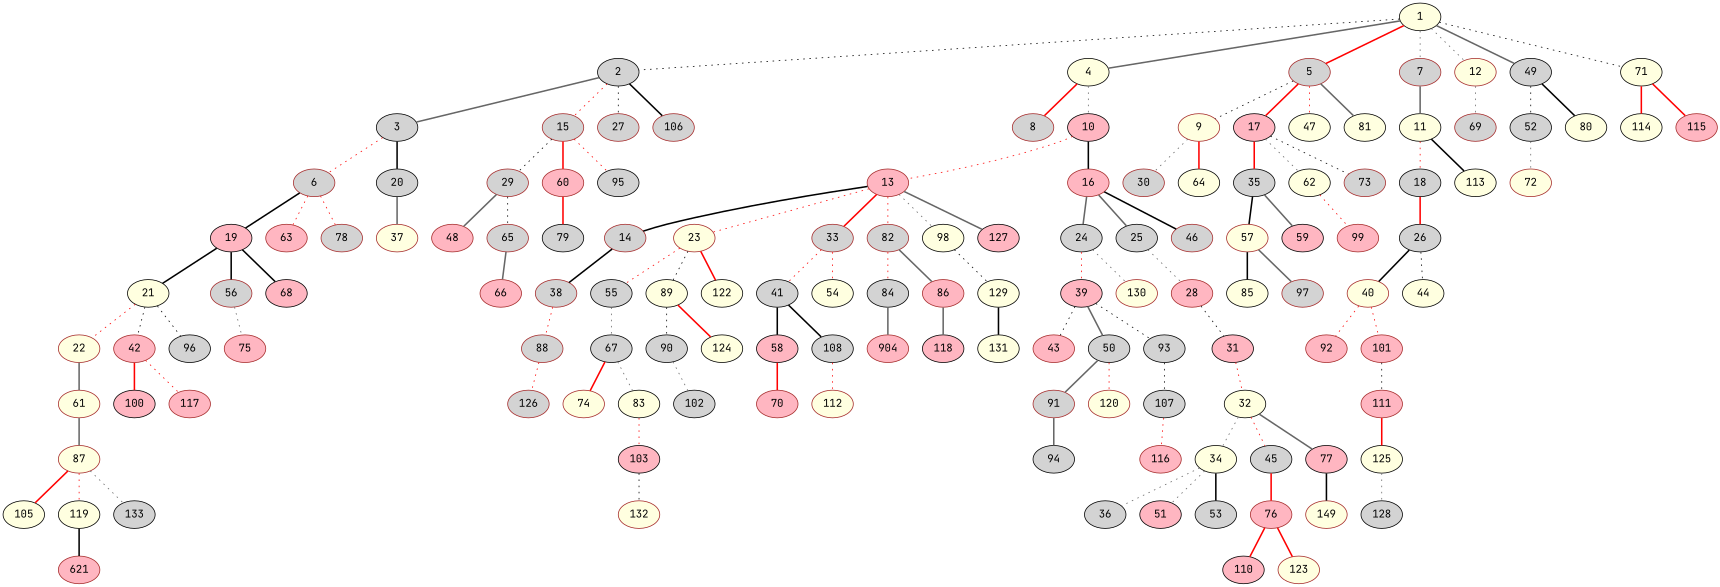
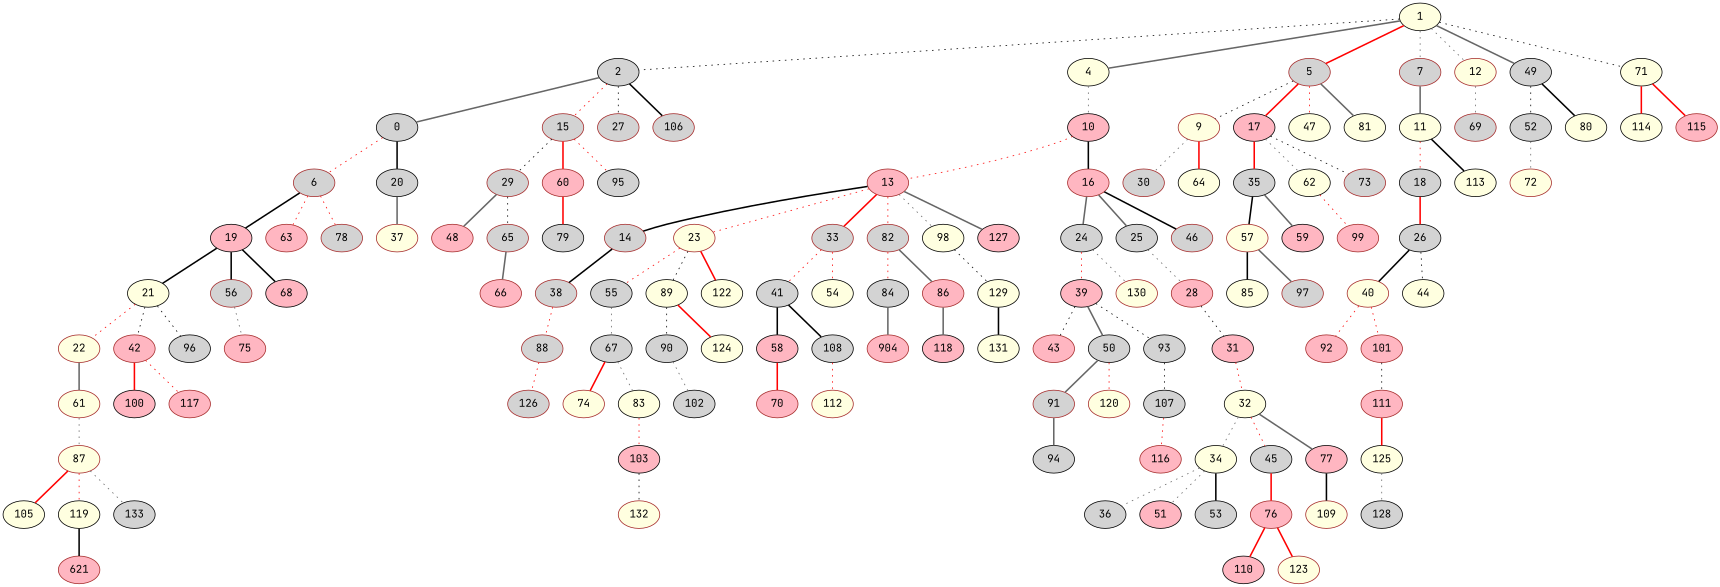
node "3": label "3" -> "0"
node "8": removed
edge "61" -- "87": style bold -> dotted
node "149": label "149" -> "109"
